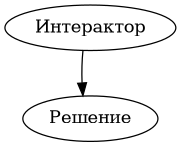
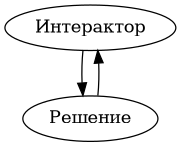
edge "Решение" -> "Интерактор": added
